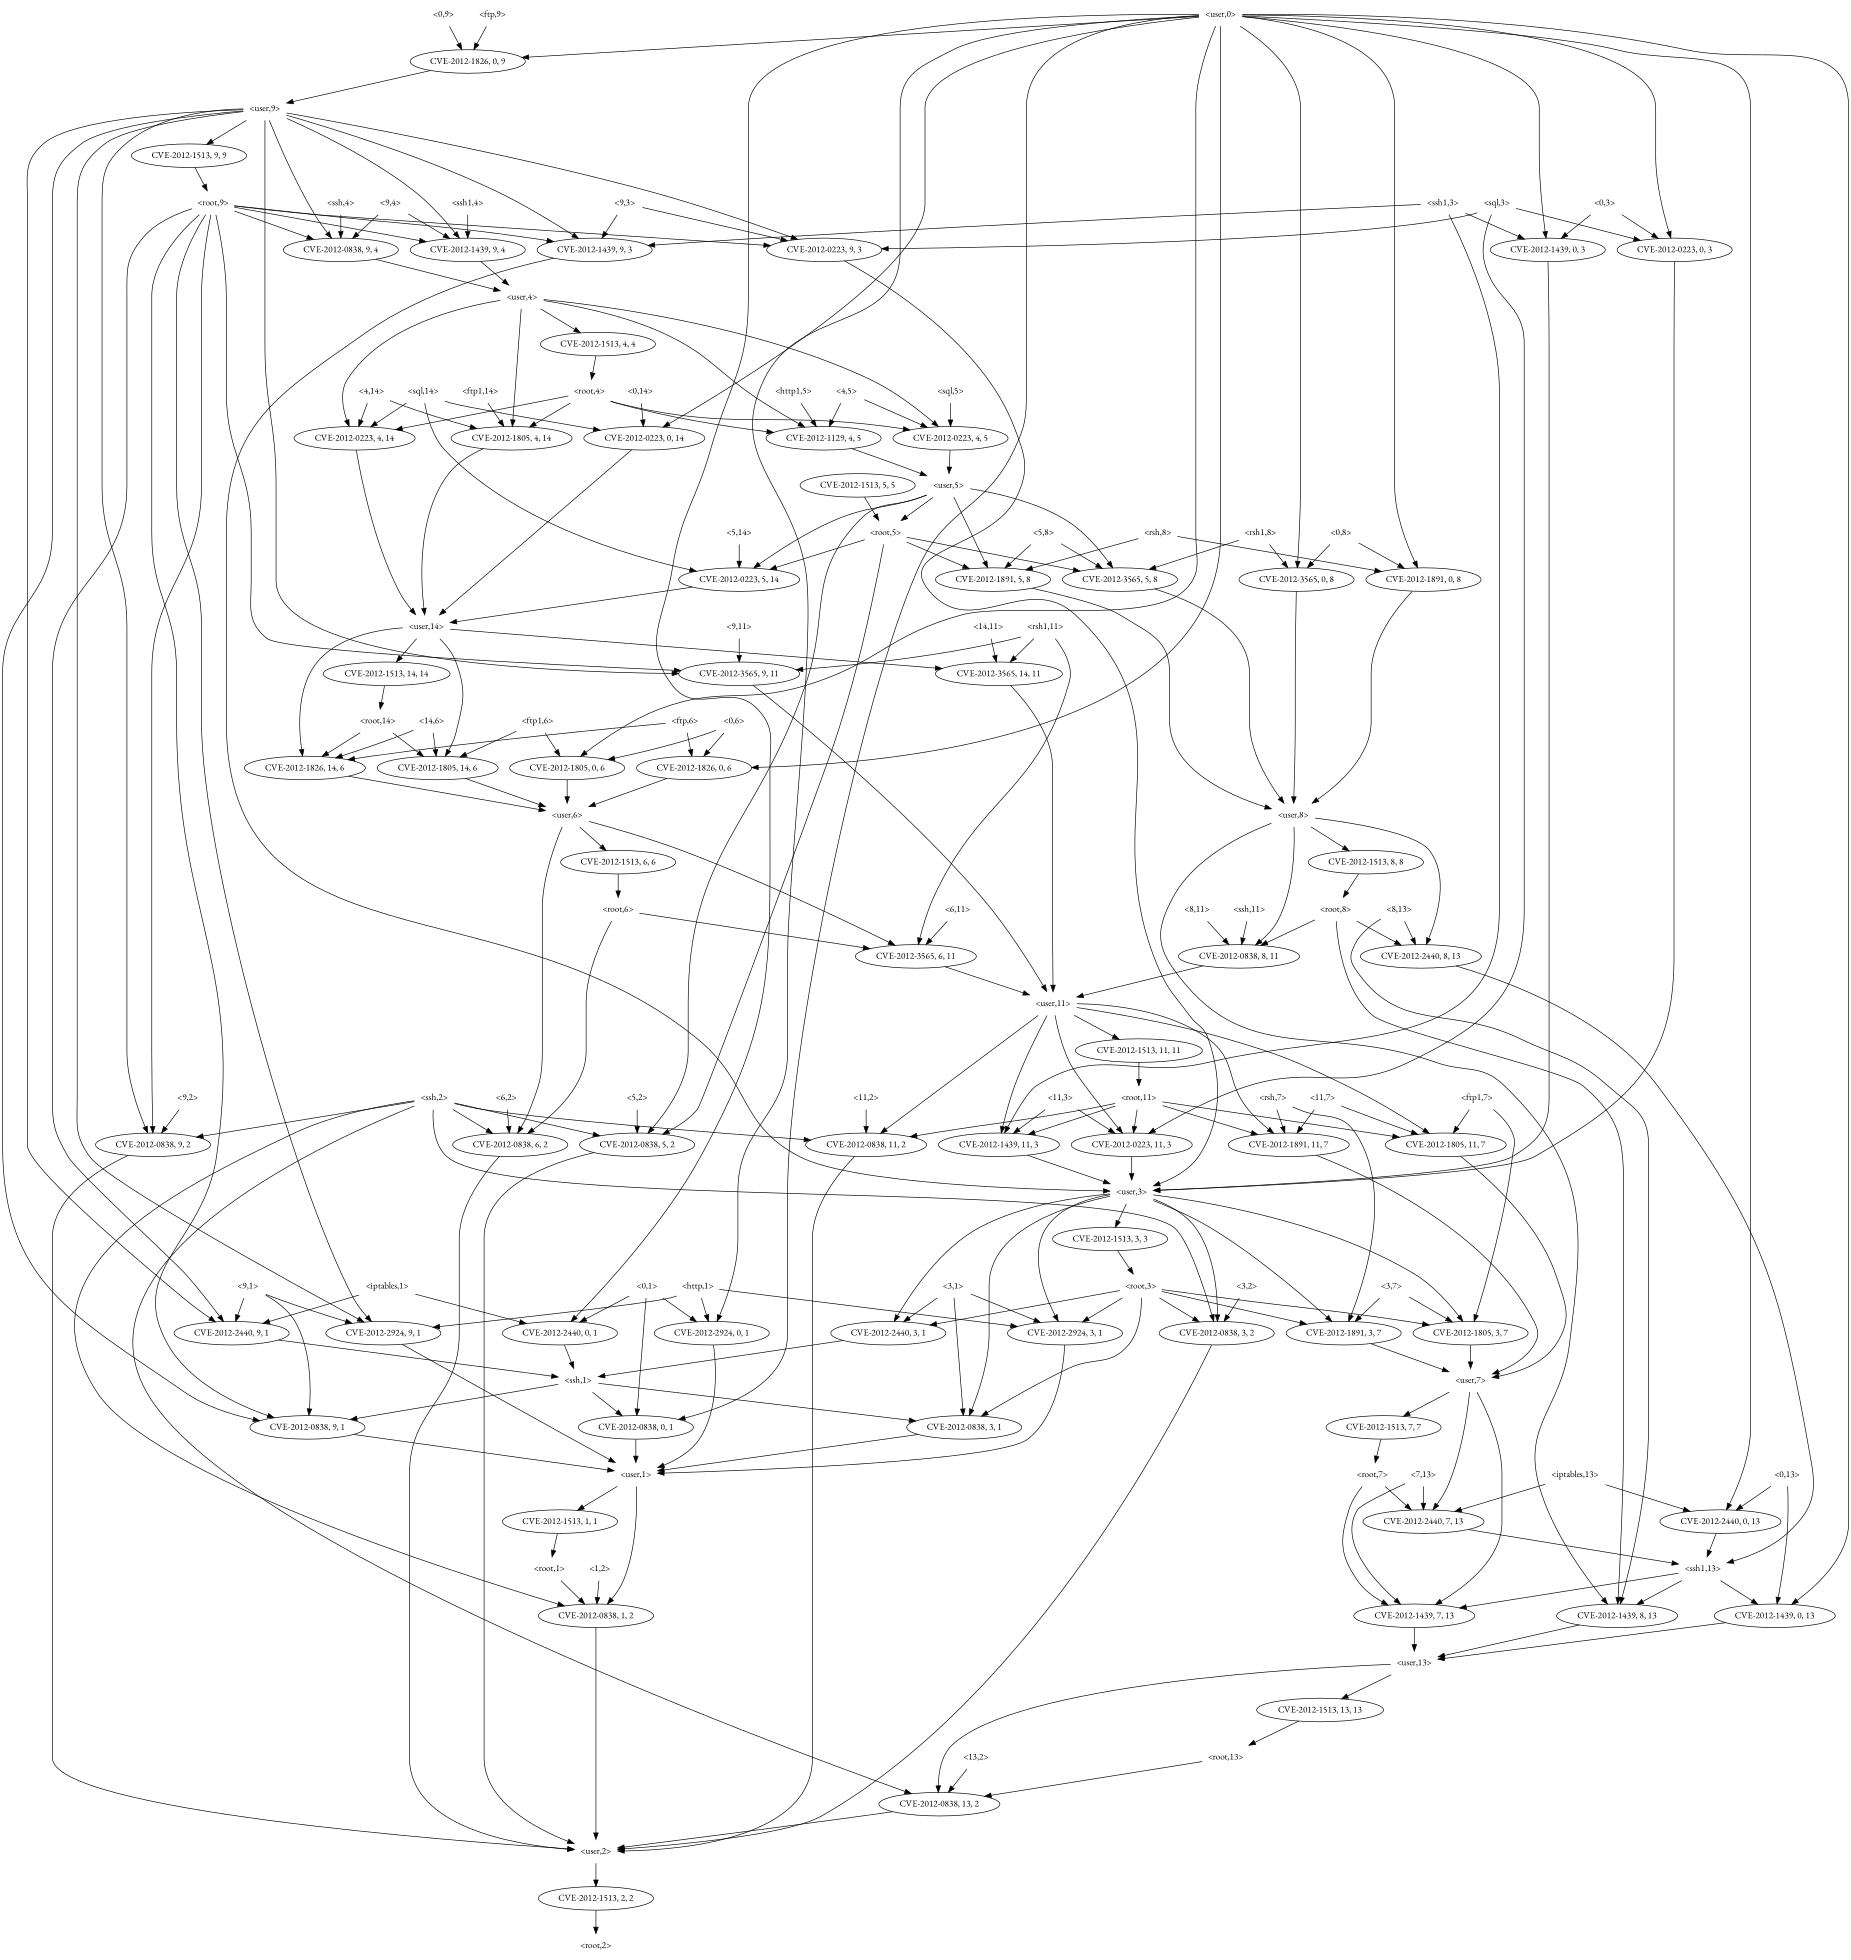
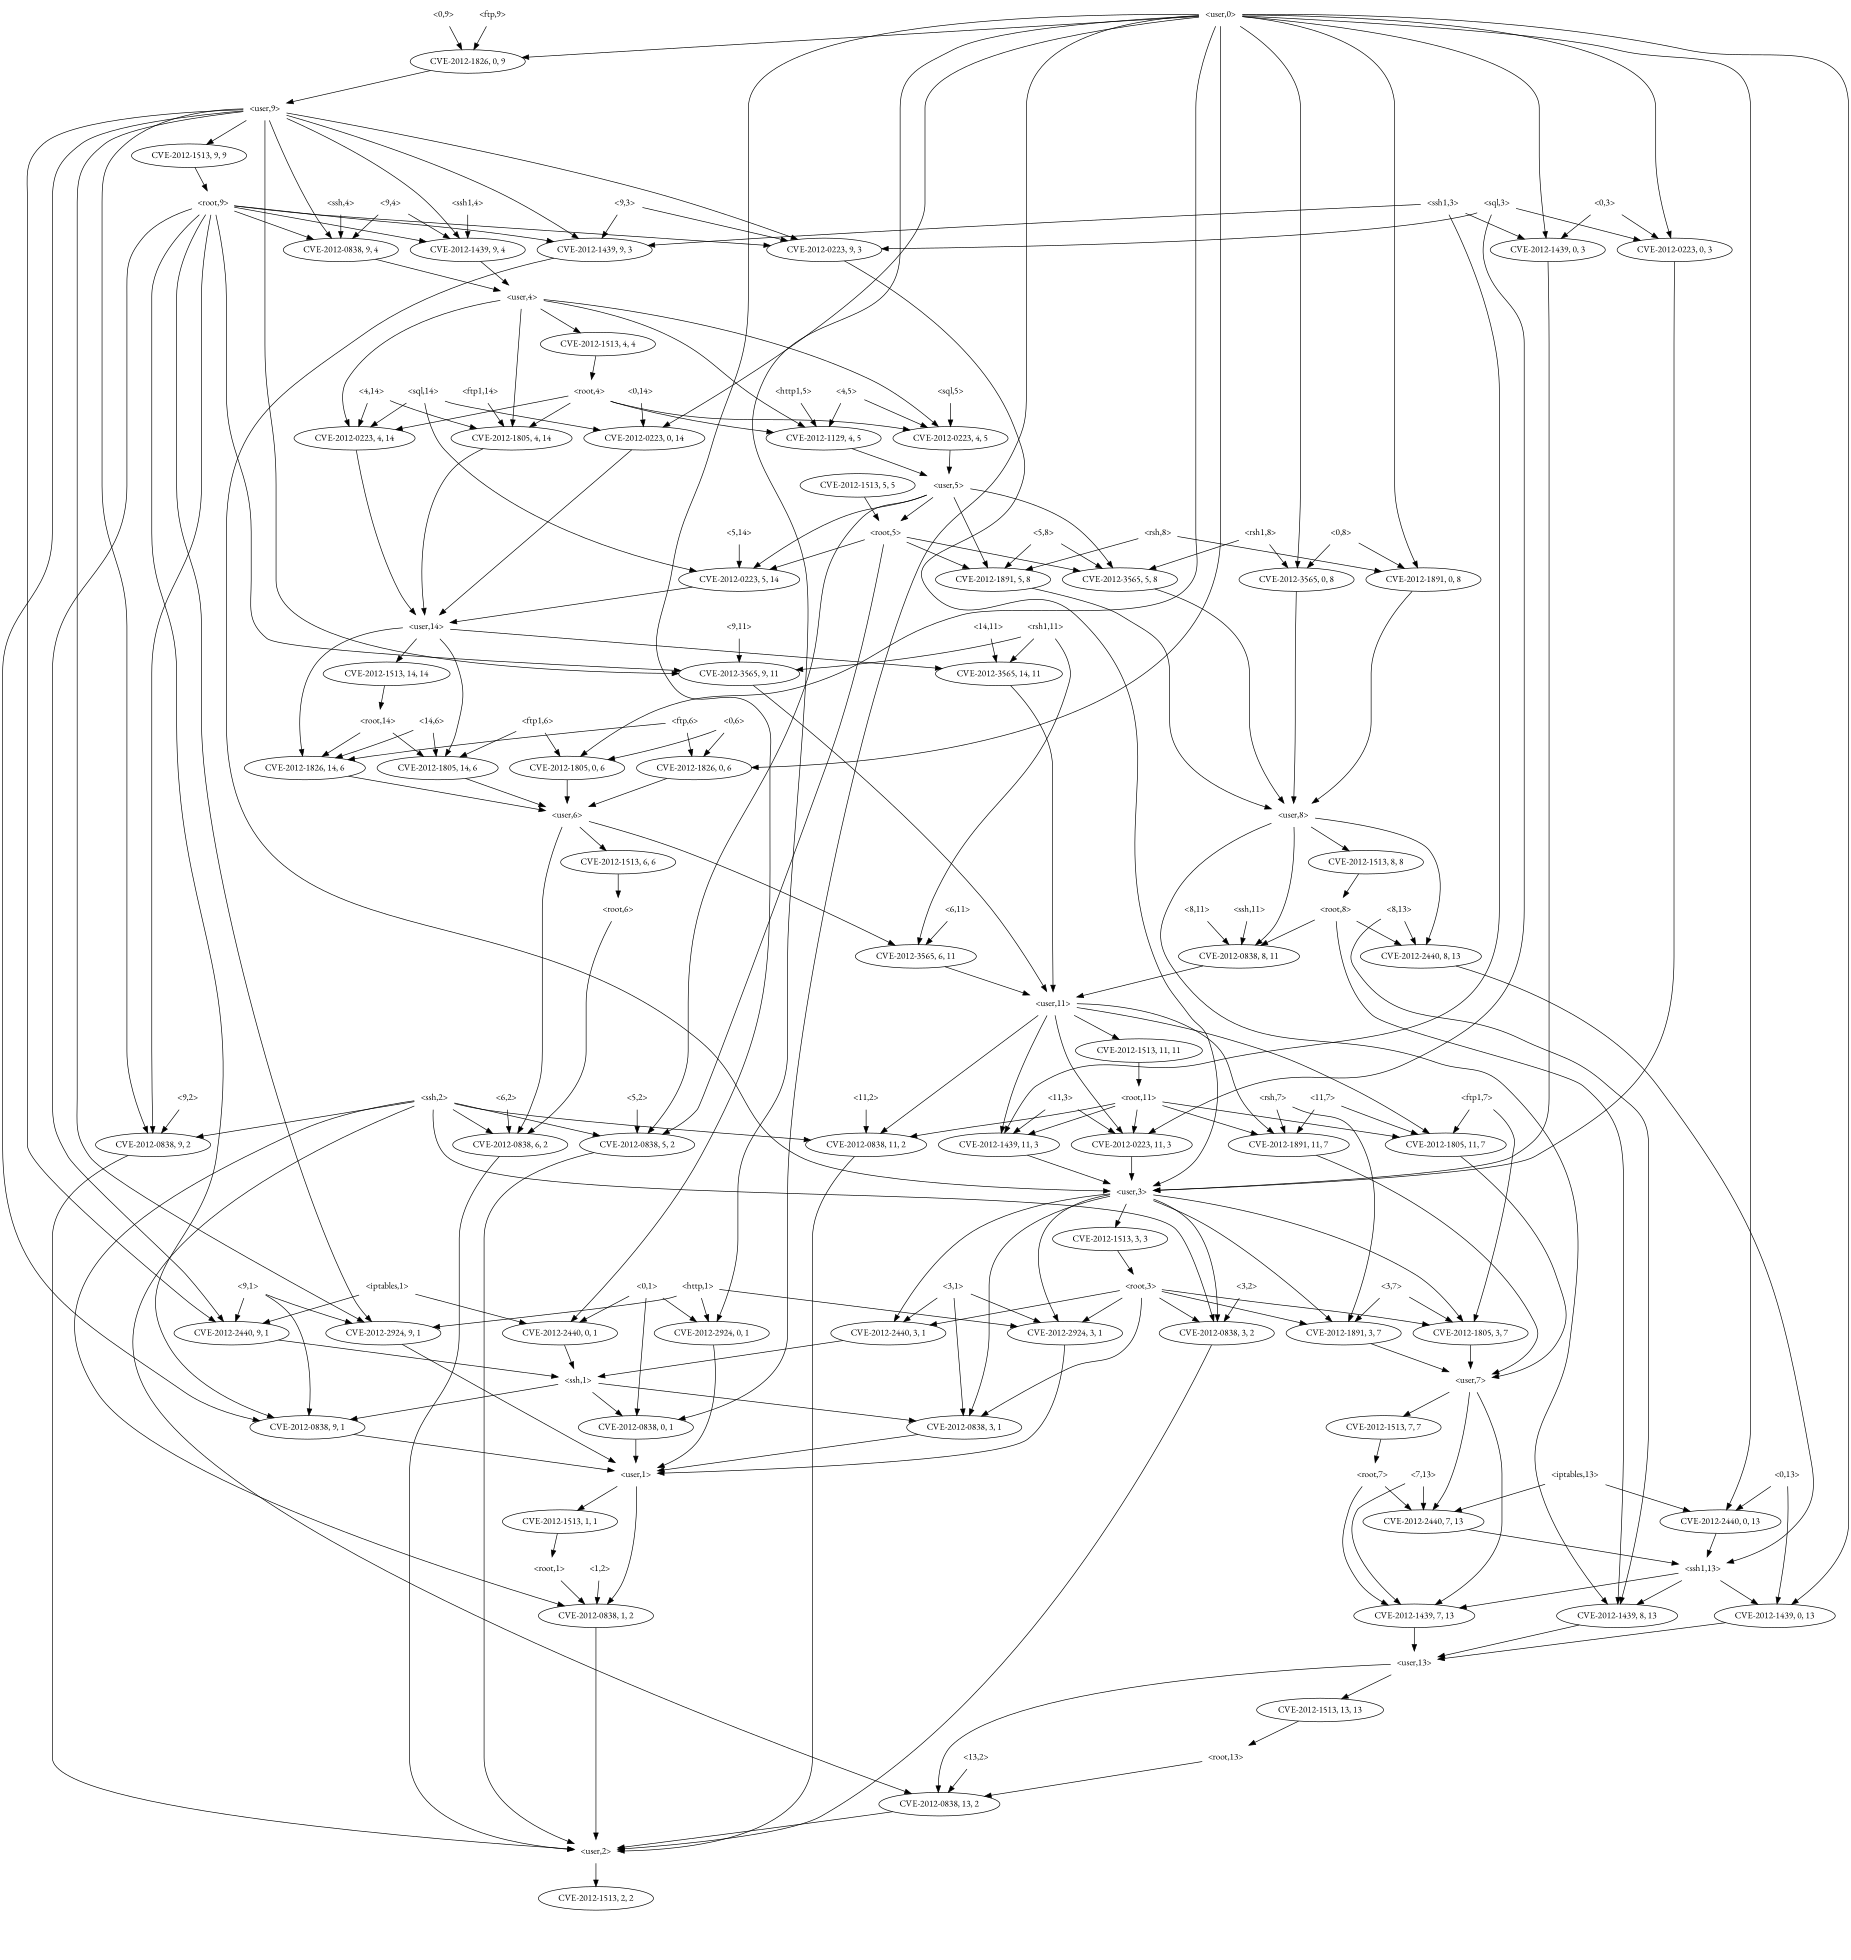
edge "<root,6>" -> "CVE-2012-3565, 6, 11": removed
node "<root,2>": removed
